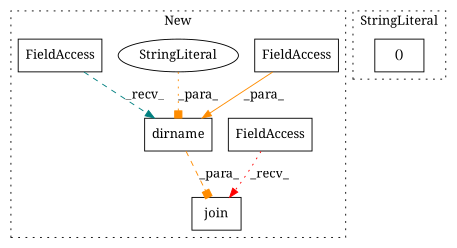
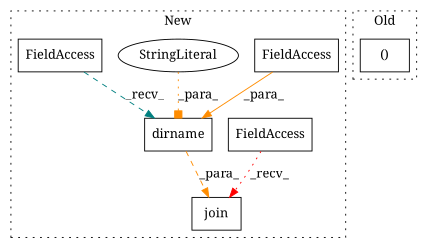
cluster "StringLiteral": label "StringLiteral" -> "Old"
edge "dirname" -> "join": arrowhead box -> normal
